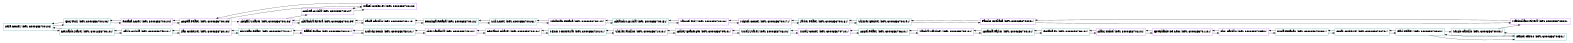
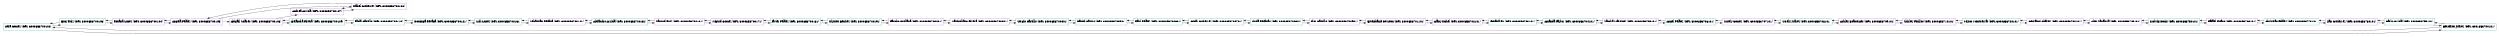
edge "Raul Pelaez (DPI: 3000853700601)" -> "Sergio Castillo (DPI: 3000853700401)": now "Maximiliano Rivera (DPI: 3000853700301)" -> "Sergio Castillo (DPI: 3000853700401)"
